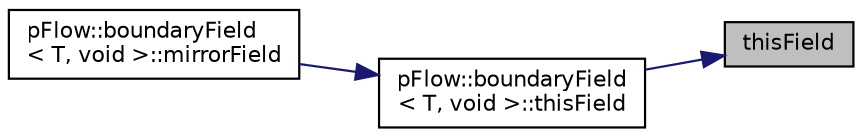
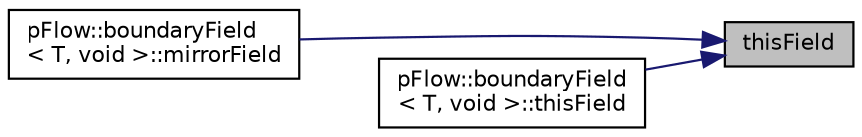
edge "pFlow::boundaryField < T, void >::mirrorField" -> "pFlow::boundaryField < T, void >::thisField": now "pFlow::boundaryField < T, void >::mirrorField" -> "thisField"
